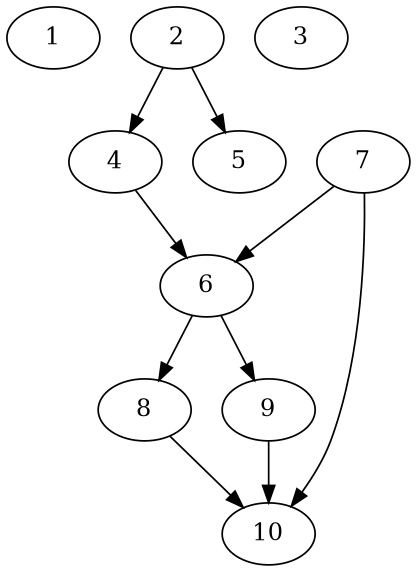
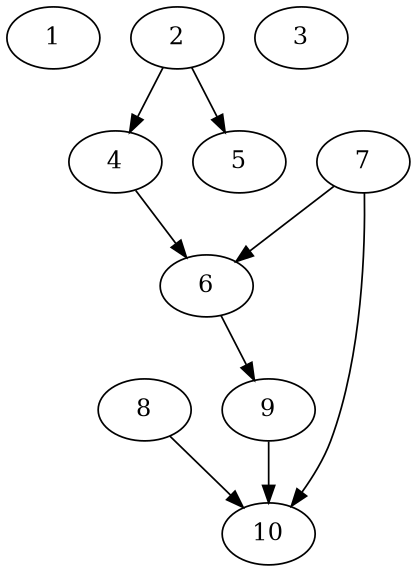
edge "6" -> "8": removed
